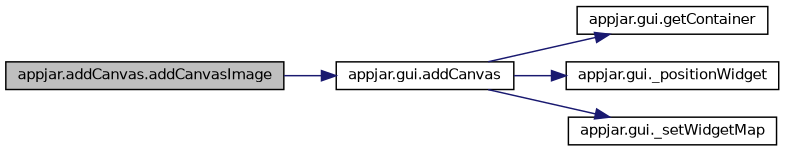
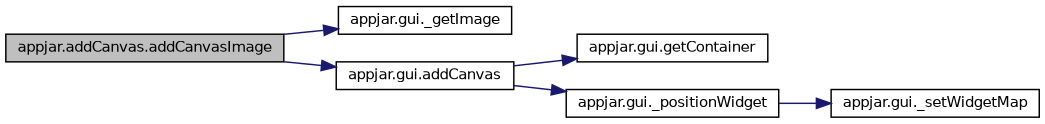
node "appjar.gui._getImage": added
edge "appjar.gui.addCanvas" -> "appjar.gui._setWidgetMap": now "appjar.gui._positionWidget" -> "appjar.gui._setWidgetMap"
